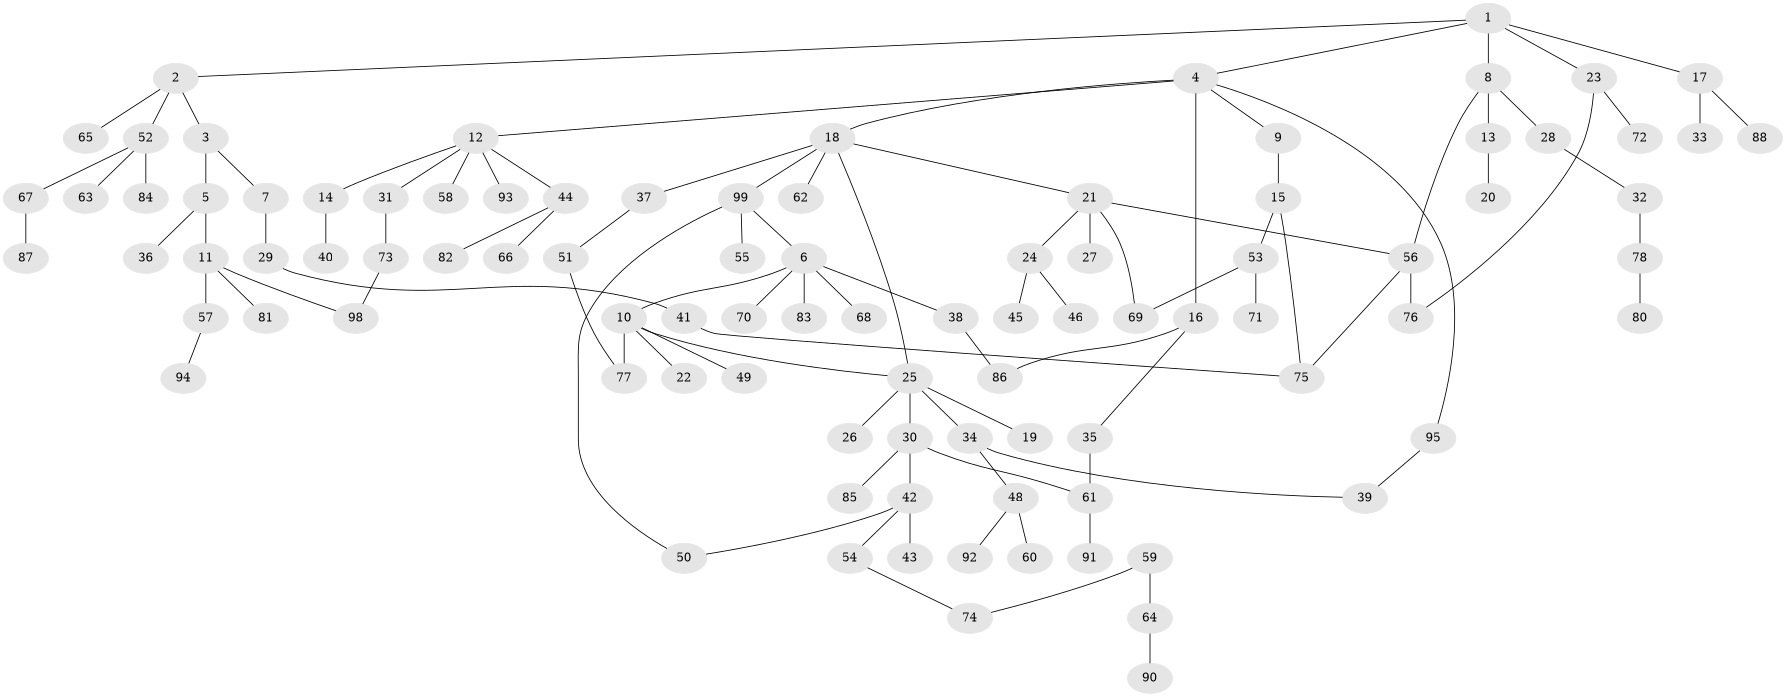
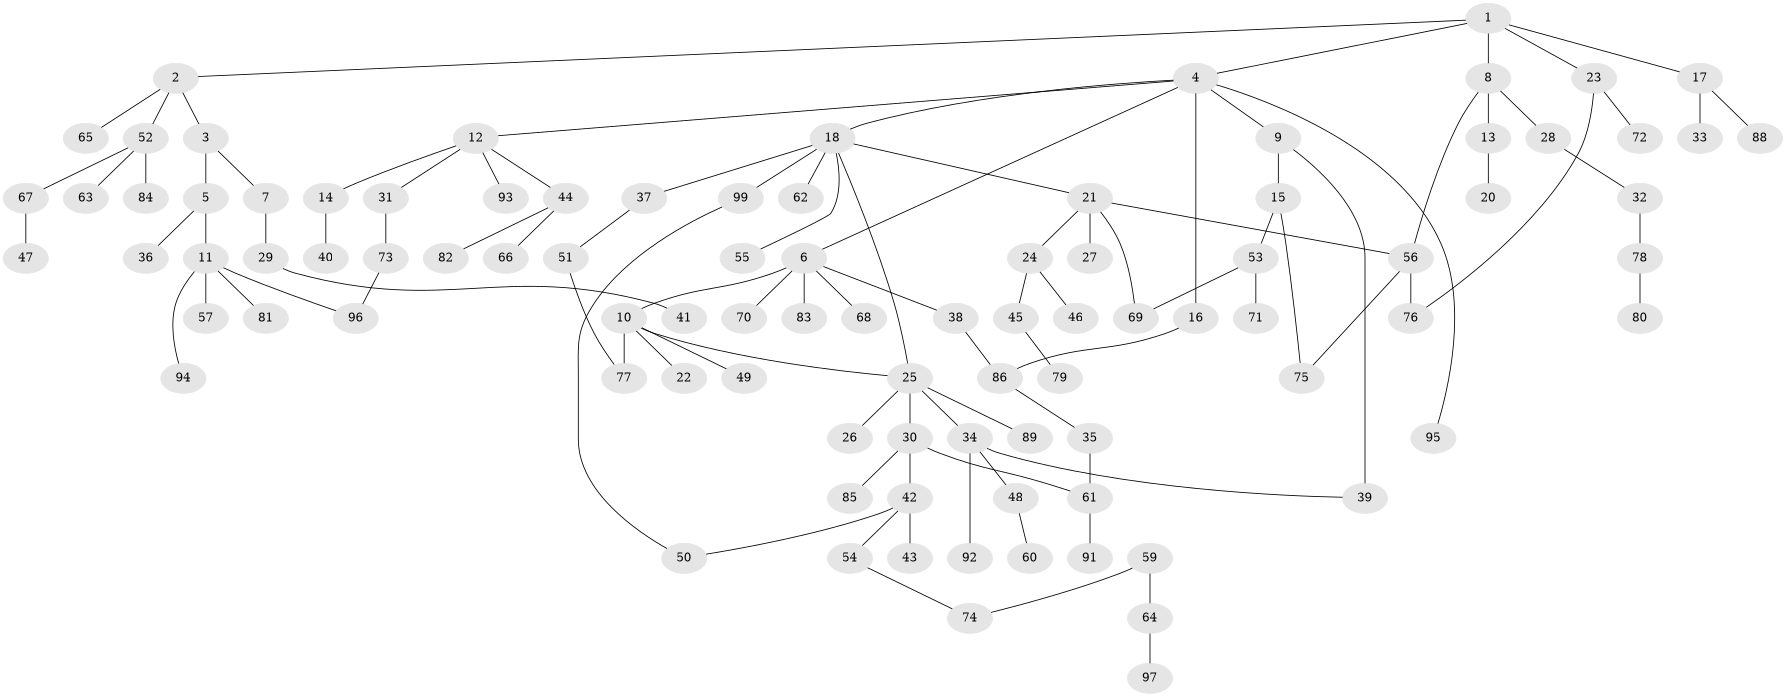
node "58": removed
edge "99" -- "55": now "18" -- "55"
edge "99" -- "6": now "4" -- "6"
node "87": label "87" -> "47"
node "98": label "98" -> "96"
edge "57" -- "94": now "11" -- "94"
edge "41" -- "75": removed
node "79": added
edge "16" -- "35": now "86" -- "35"
node "19": label "19" -> "89"
edge "95" -- "39": now "9" -- "39"
edge "48" -- "92": now "34" -- "92"
node "90": label "90" -> "97"
